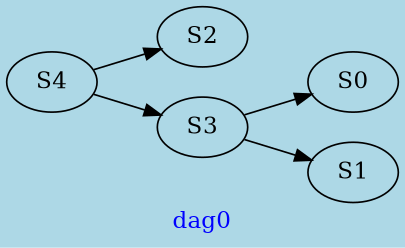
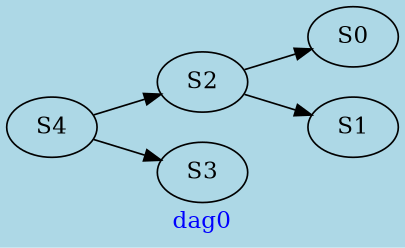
edge "S3" -> "S0": now "S2" -> "S0"
edge "S3" -> "S1": now "S2" -> "S1"
